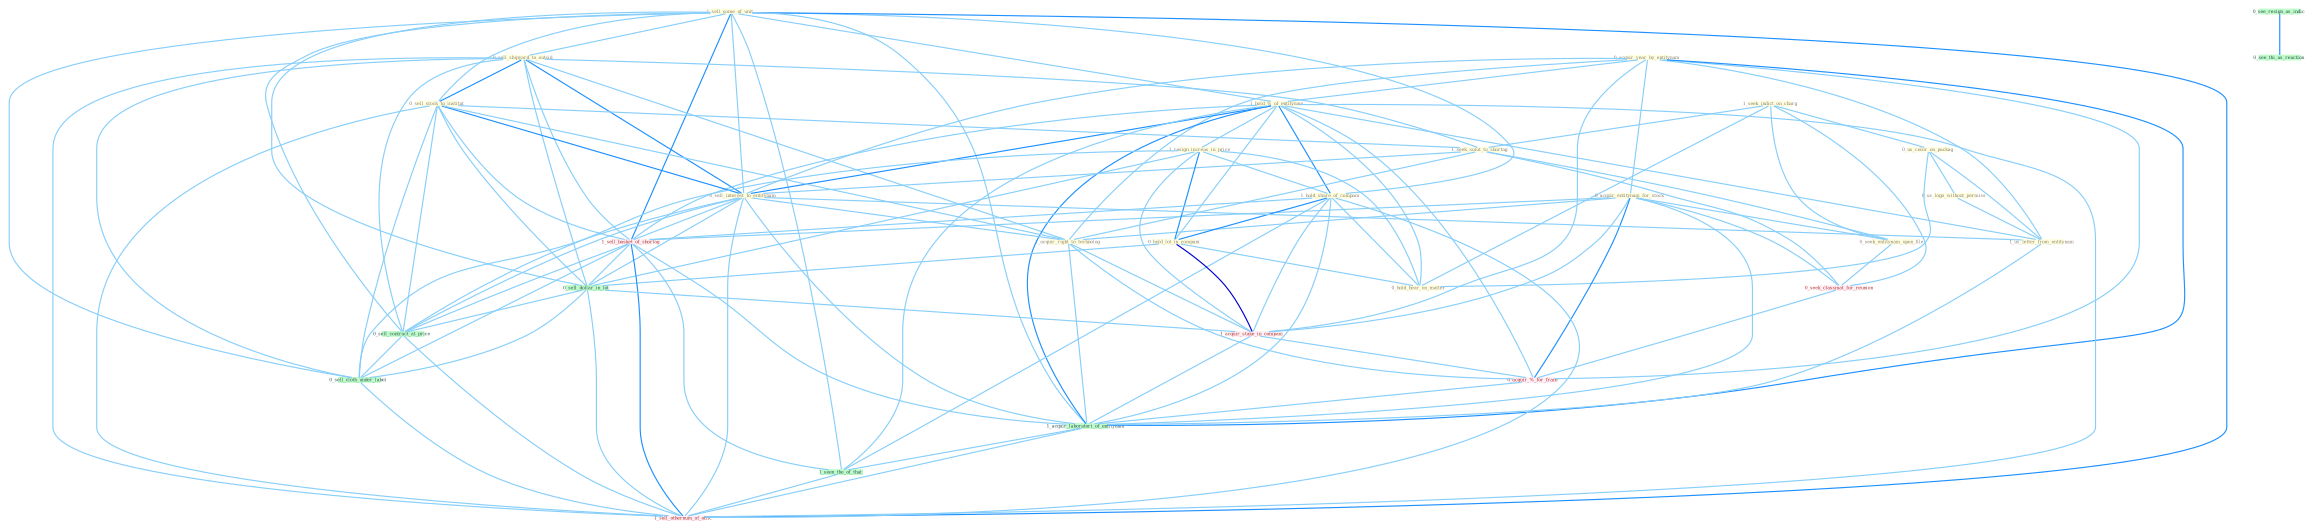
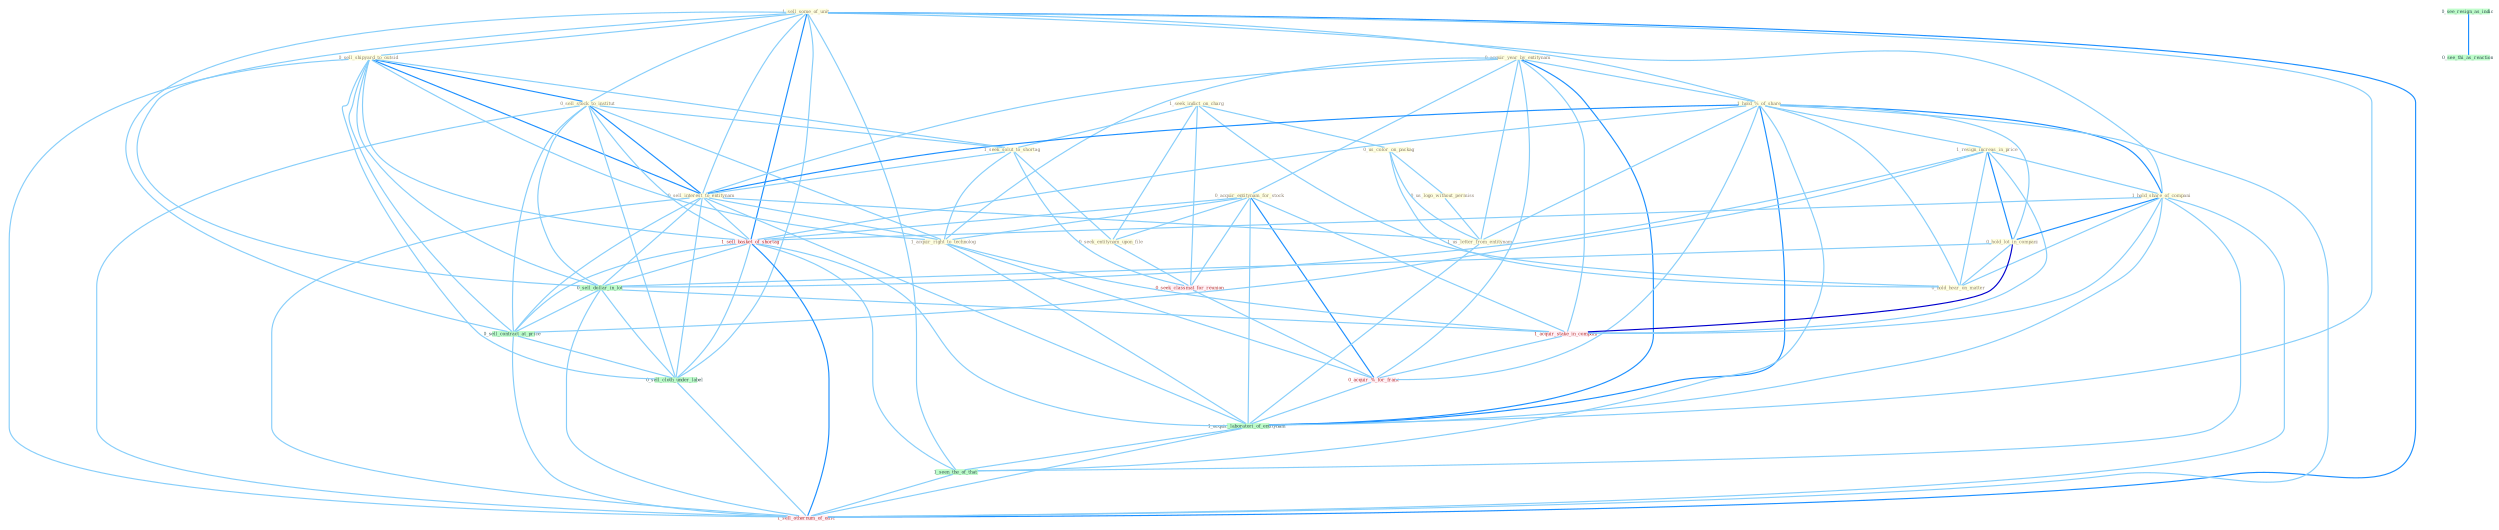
node "1_hold_%_of_entitynam": label "1_hold_%_of_entitynam" -> "1_hold_%_of_share"
edge "1_acquir_stake_in_compani" -- "1_acquir_laboratori_of_entitynam": removed
